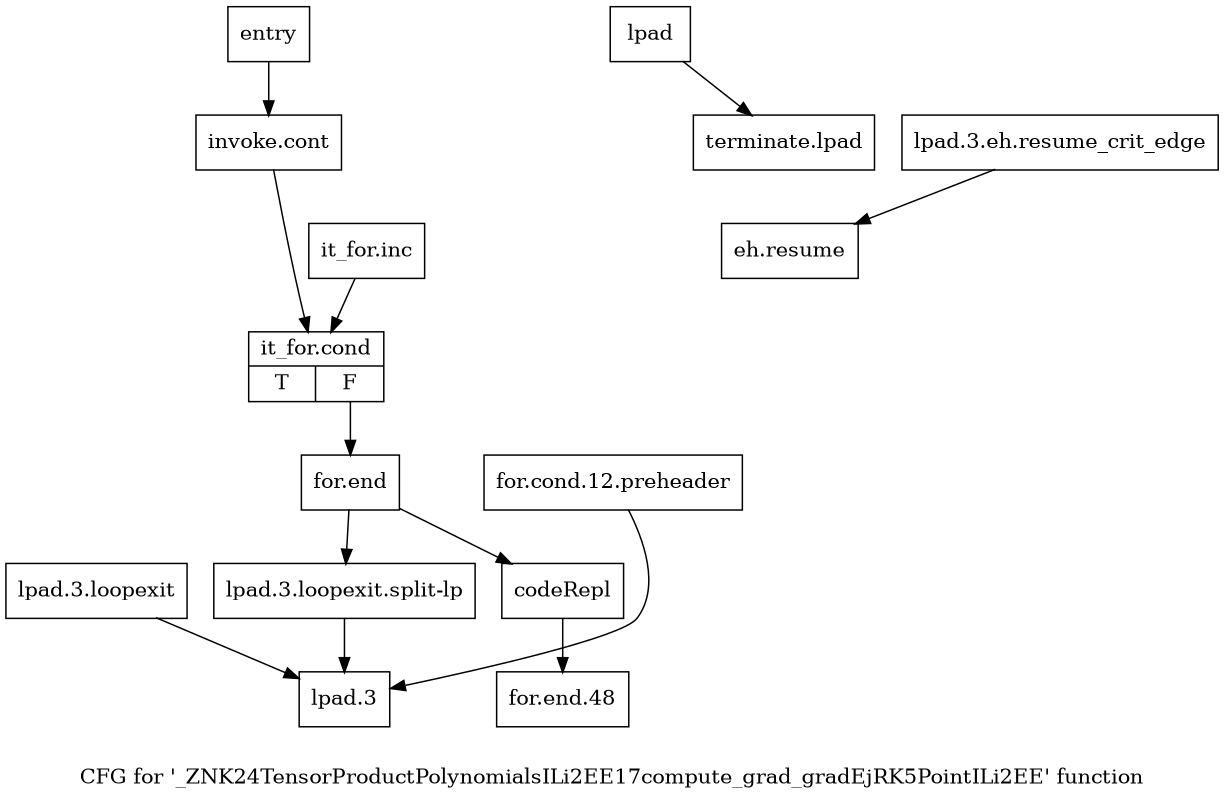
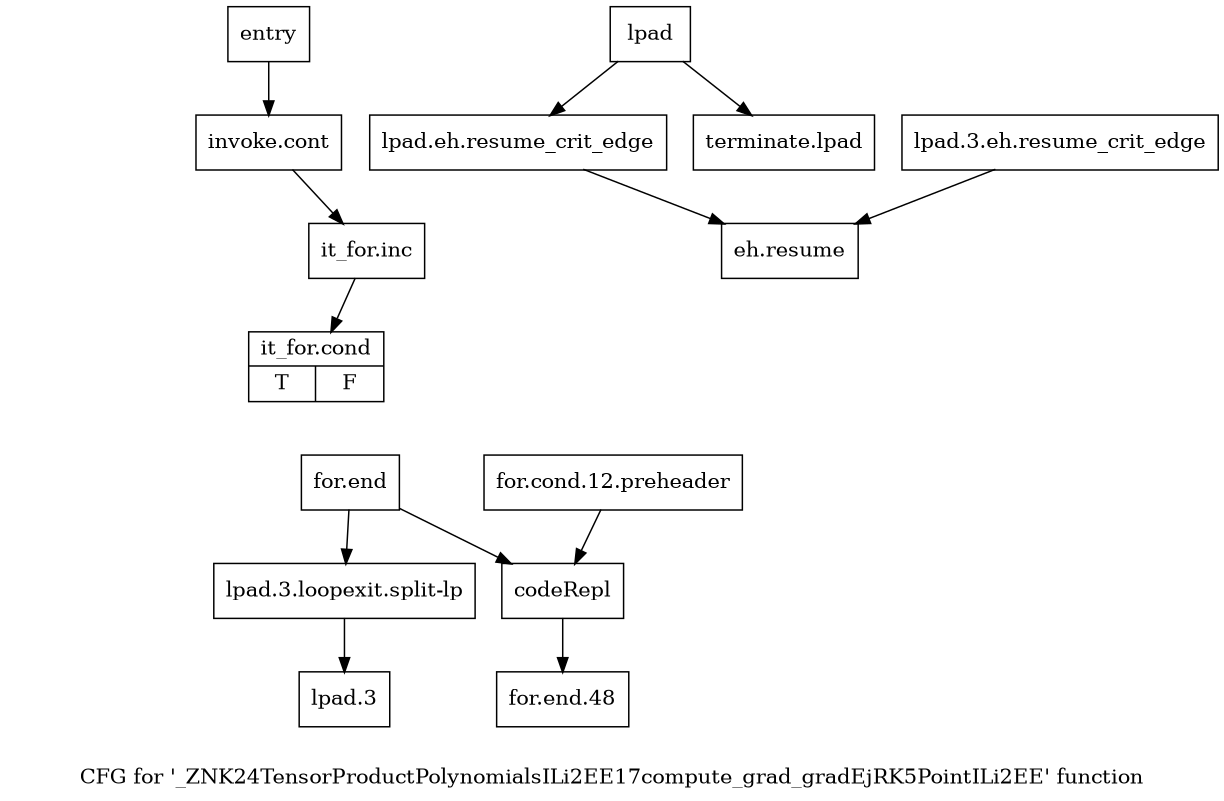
node "lpad.eh.resume_crit_edge": added
edge "invoke.cont" -> "it_for.cond": now "invoke.cont" -> "it_for.inc"
edge "it_for.cond" -> "for.end": removed
node "lpad.3.loopexit": removed
edge "for.cond.12.preheader" -> "lpad.3": now "for.cond.12.preheader" -> "codeRepl"
